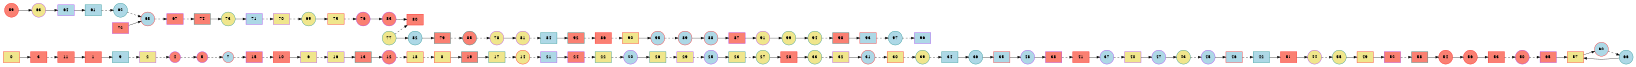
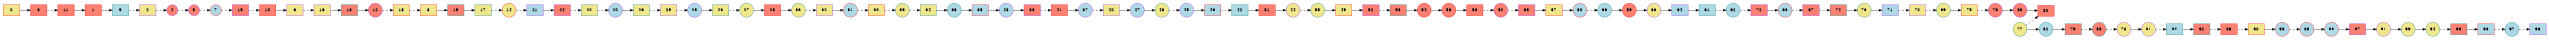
edge "62" -> "68": now "62" -> "72"
node "34": fillcolor lightblue -> khaki
edge "66" -> "57": now "66" -> "59"
